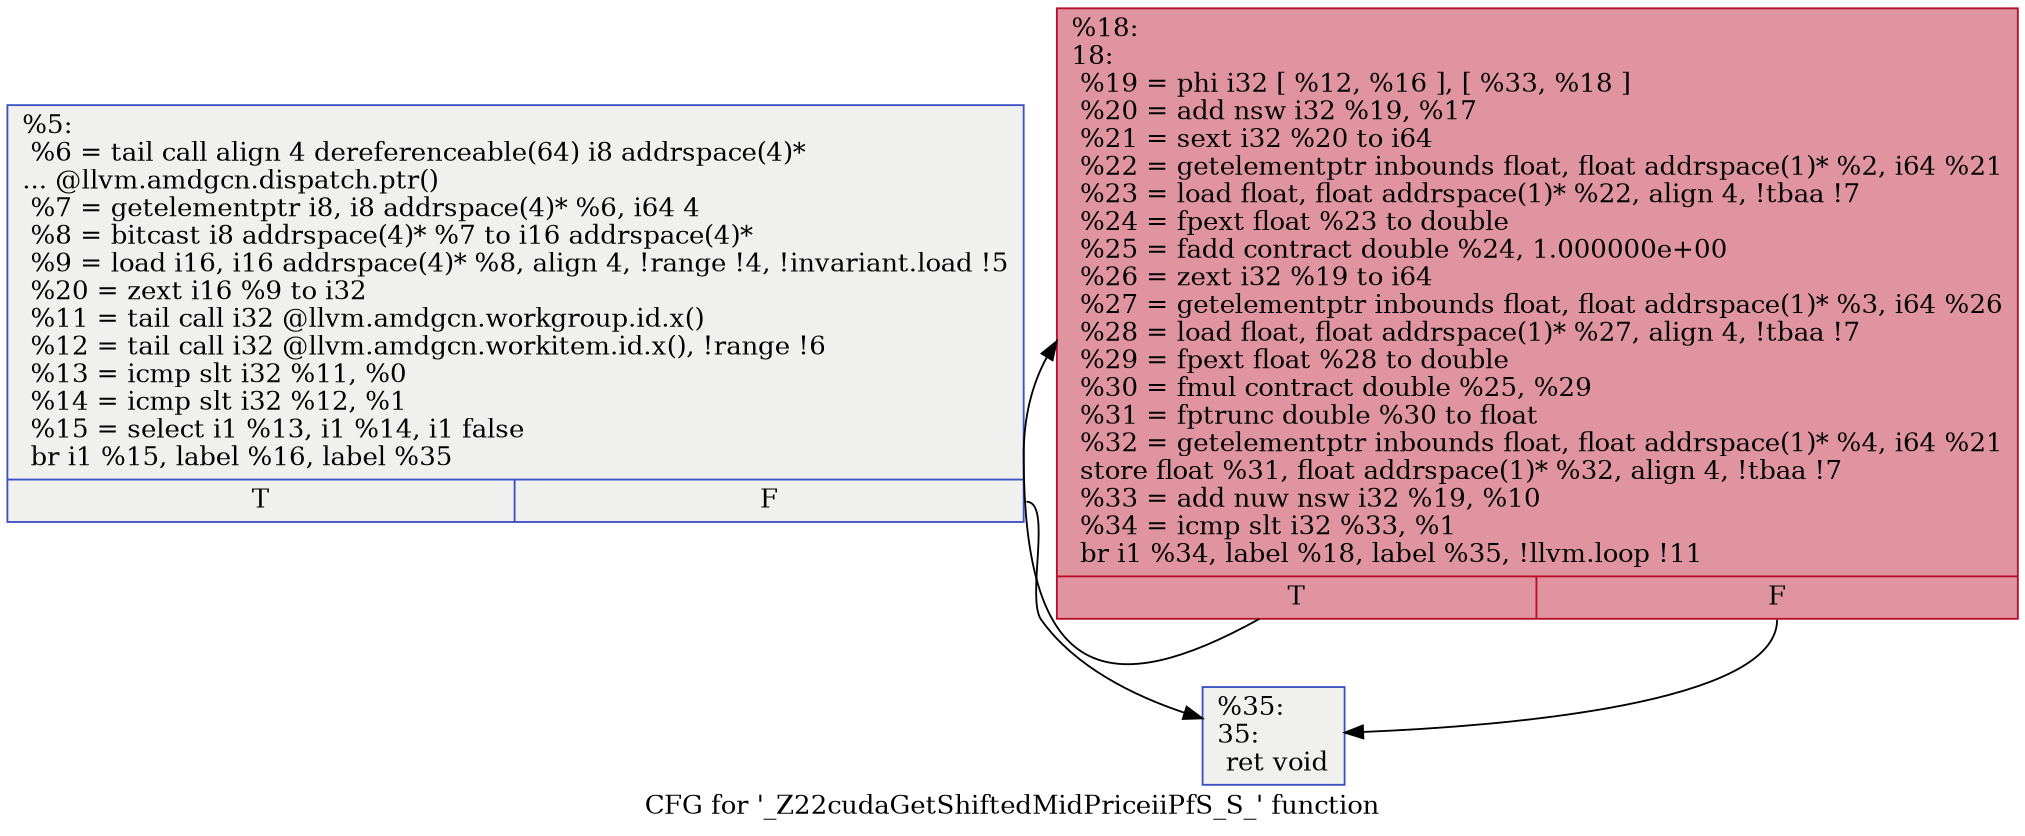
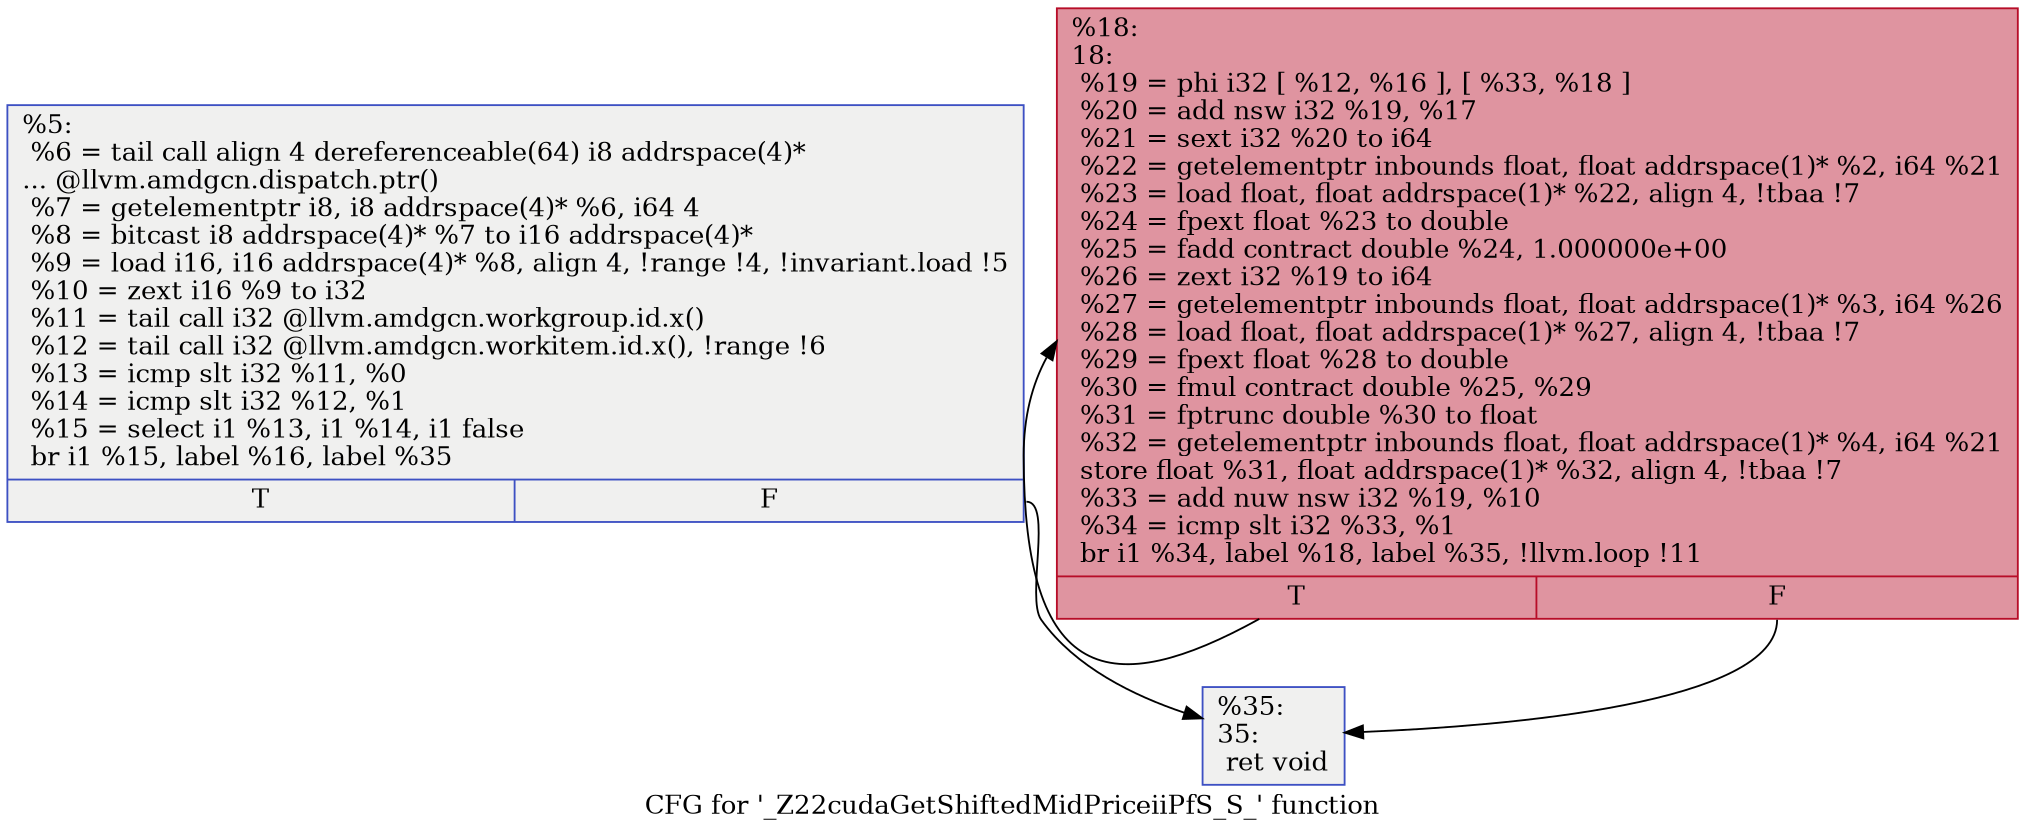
node "%5:": text "%20 = zext i16 %9 to i32" -> "%10 = zext i16 %9 to i32"
